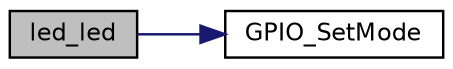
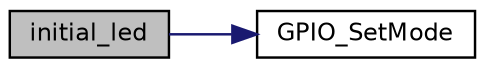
node "led_led": label "led_led" -> "initial_led"
